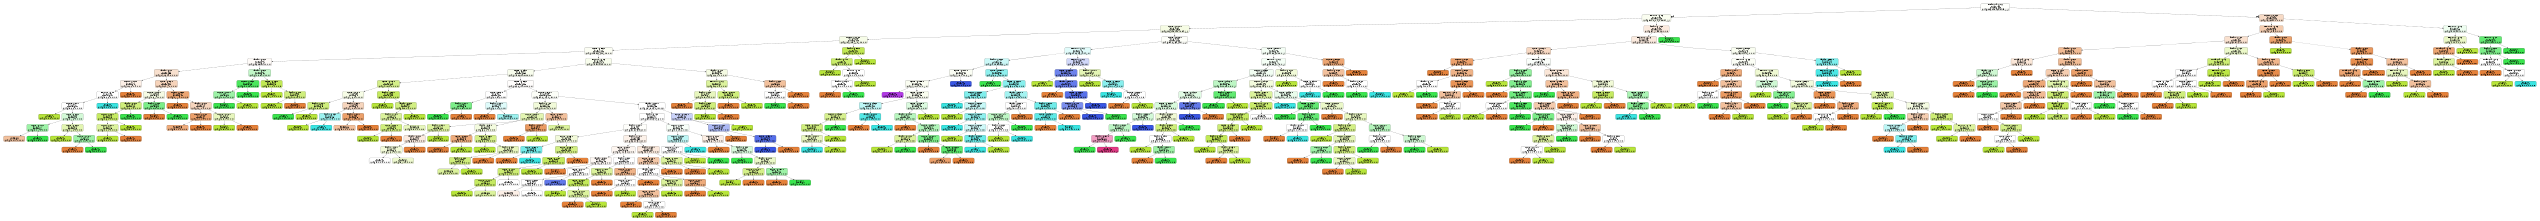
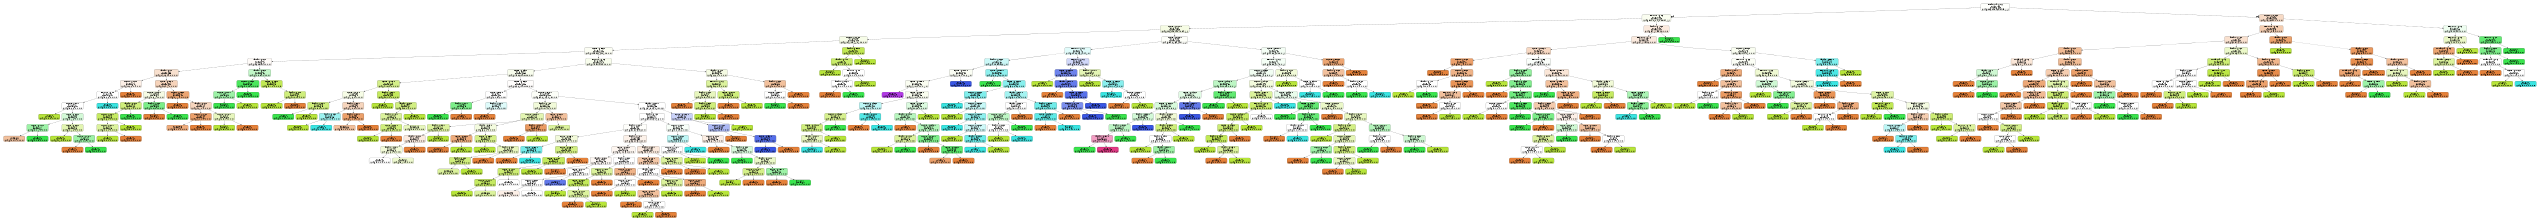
node "gini = 0.0 samples = 4 value = [0, 4, 0, 0, 0, 0, 0]": removed
node "gini = 0.444 samples = 6 value = [3, 0, 0, 6, 0, 0, 0]": removed
